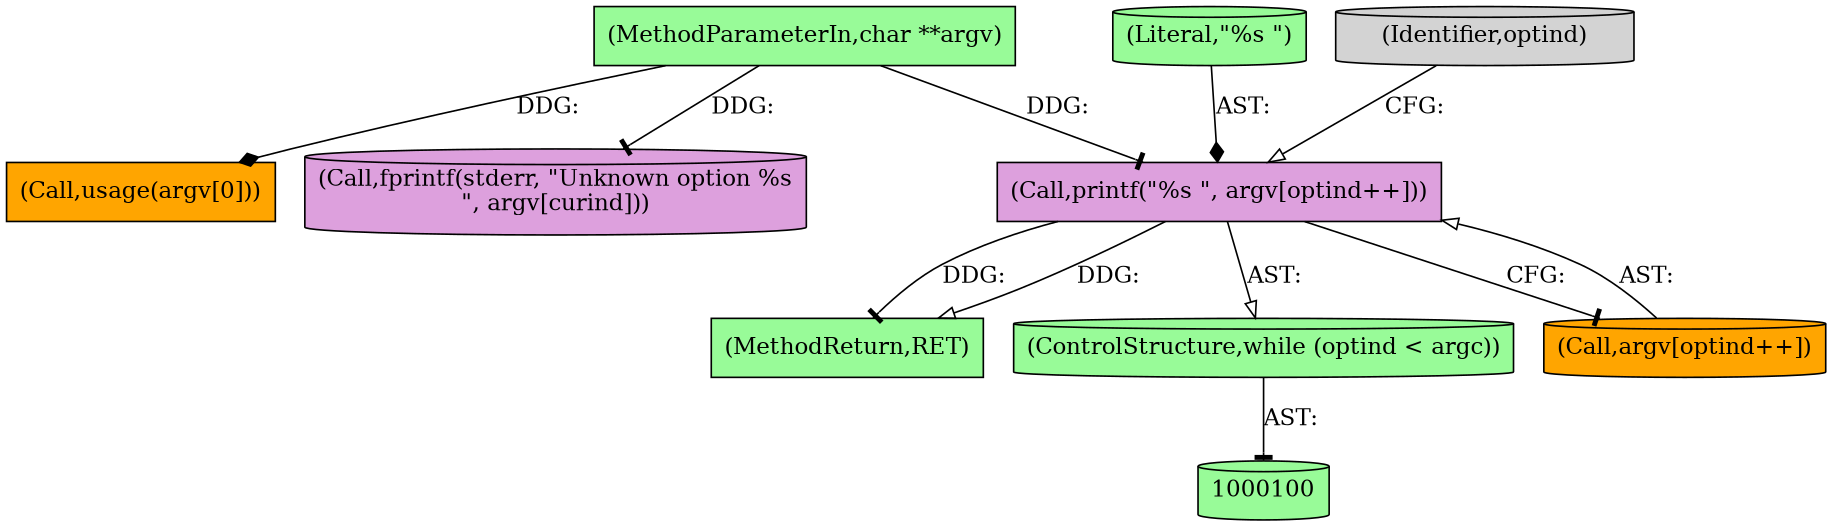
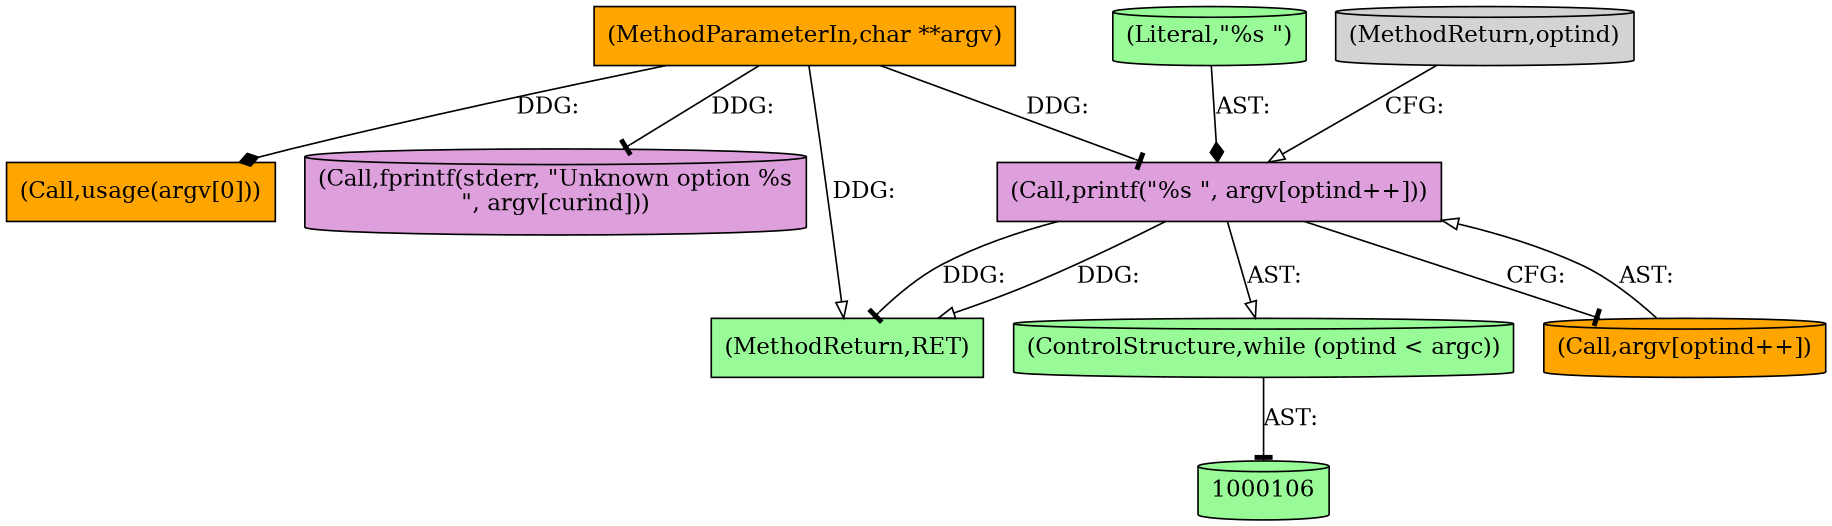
node "(MethodParameterIn,char **argv)": fillcolor palegreen -> orange
node "(Identifier,optind)": label "(Identifier,optind)" -> "(MethodReturn,optind)"
edge "(MethodParameterIn,char **argv)" -> "(MethodReturn,RET)": added, label "DDG:"
node "1000100": label "1000100" -> "1000106"
